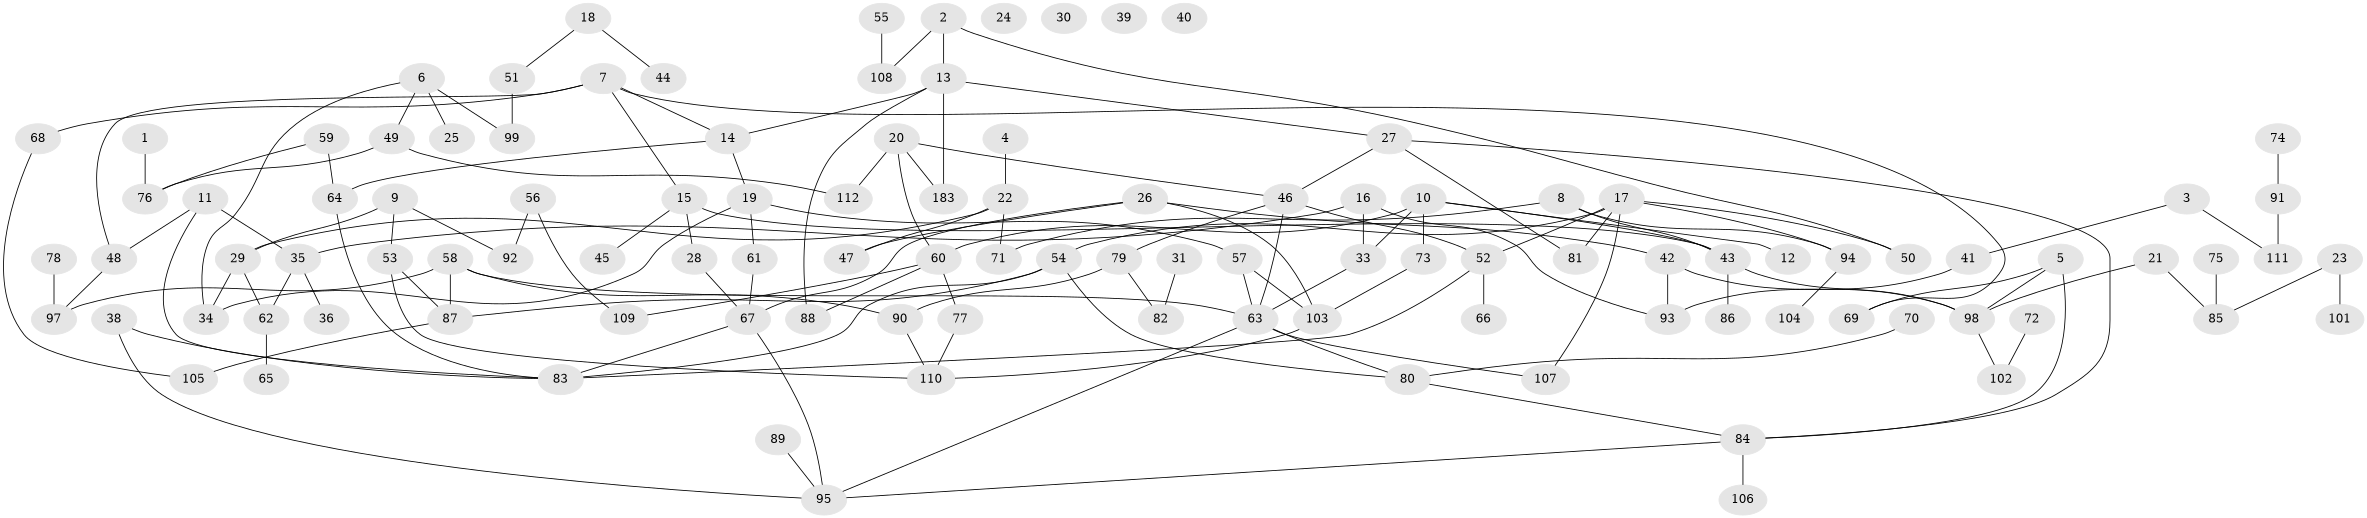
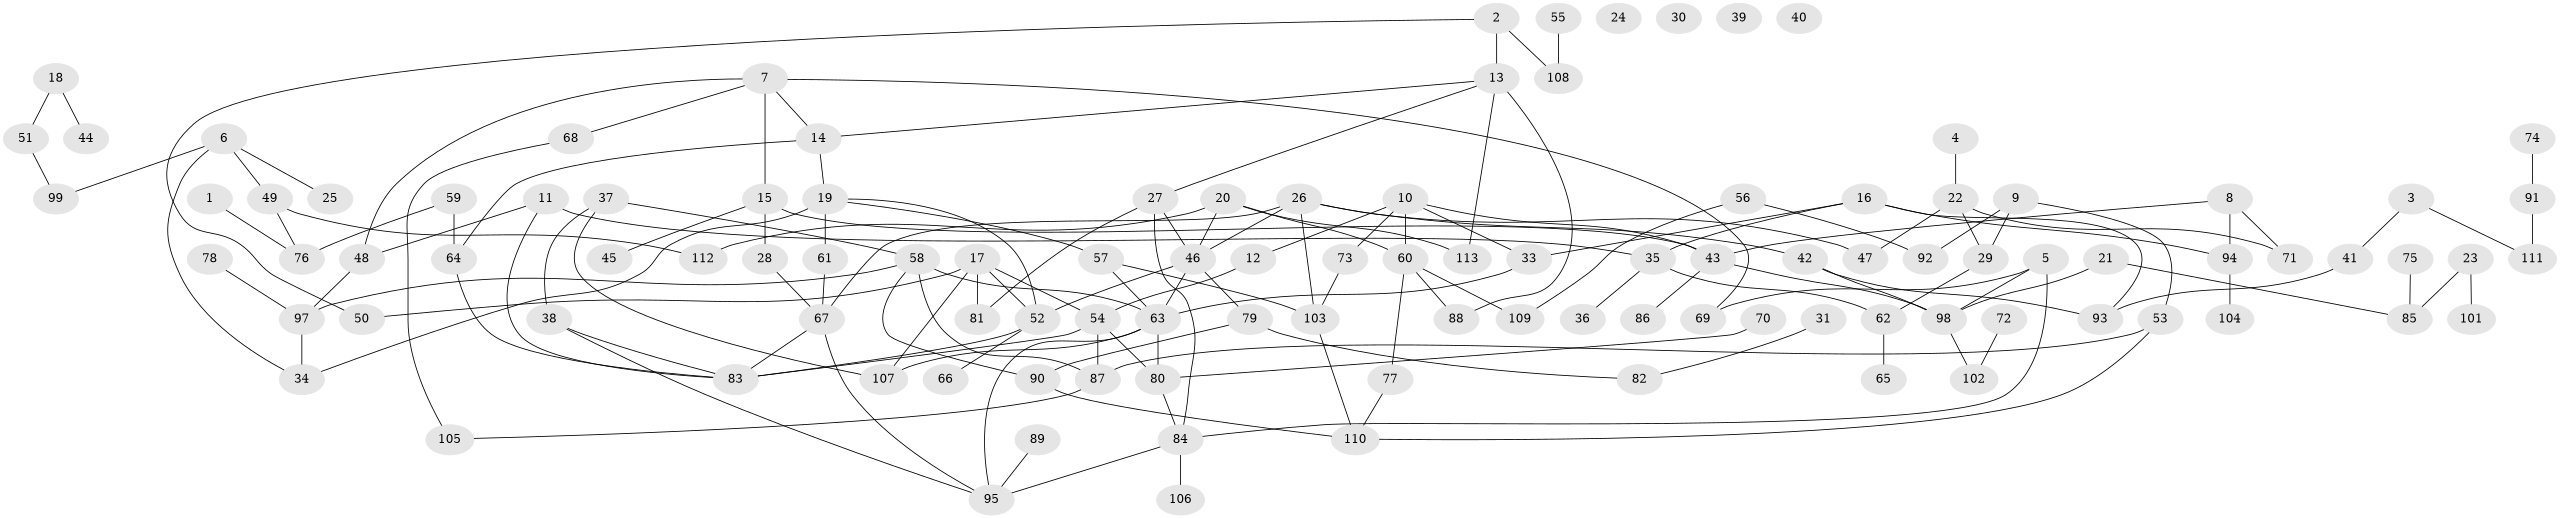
node "37": added
node "183": label "183" -> "113"
edge "19" -- "52": added
edge "17" -- "94": now "16" -- "94"
edge "26" -- "46": added
edge "12" -- "54": added
edge "29" -- "34": now "97" -- "34"
